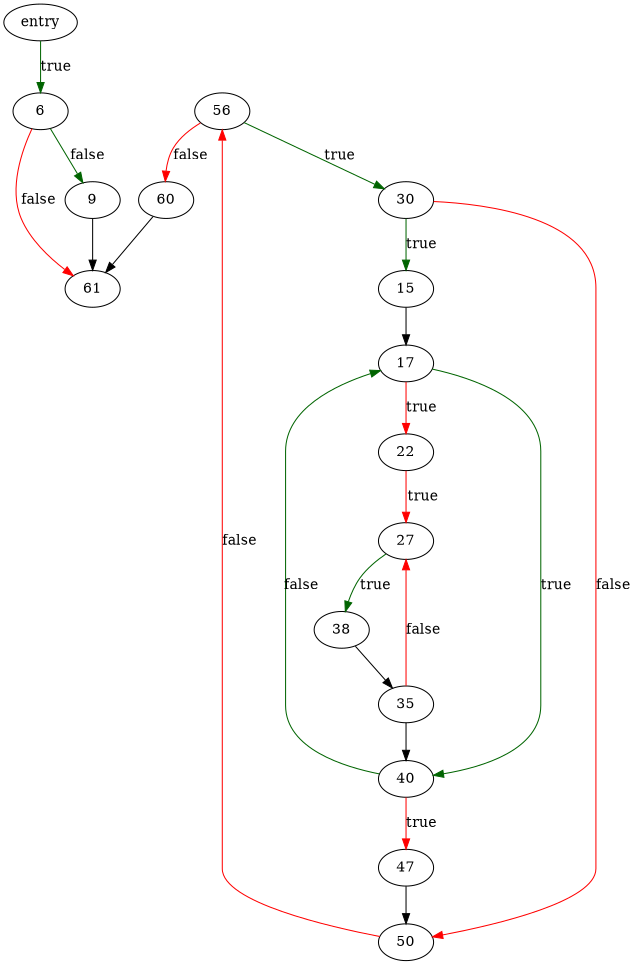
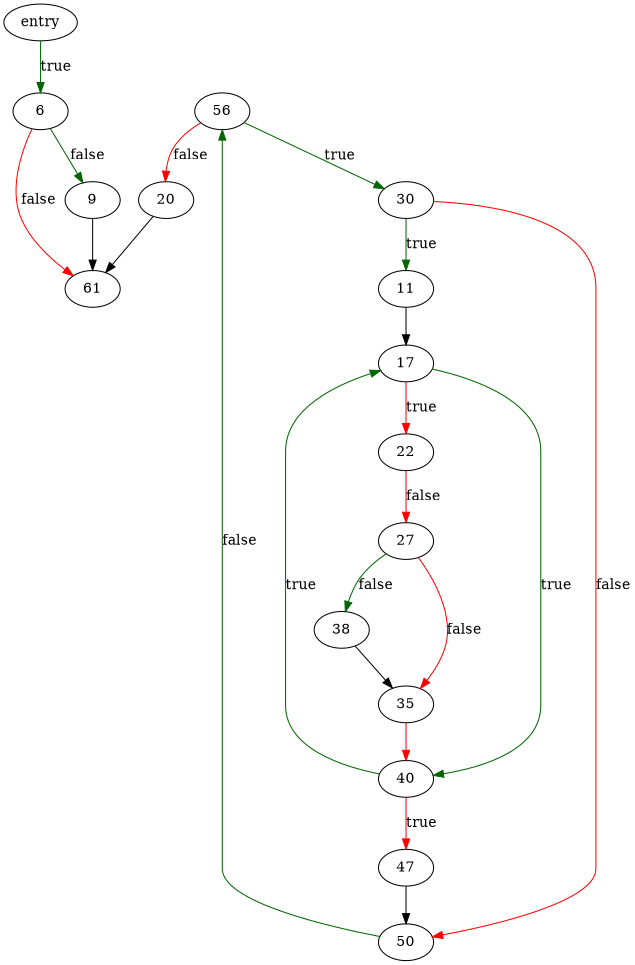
node "60": label "60" -> "20"
node "15": label "15" -> "11"
edge "22" -> "27": label "true" -> "false"
edge "40" -> "17": label "false" -> "true"
edge "27" -> "38": label "true" -> "false"
edge "50" -> "56": color red -> darkgreen
edge "35" -> "27": reversed
edge "35" -> "40": color black -> red
